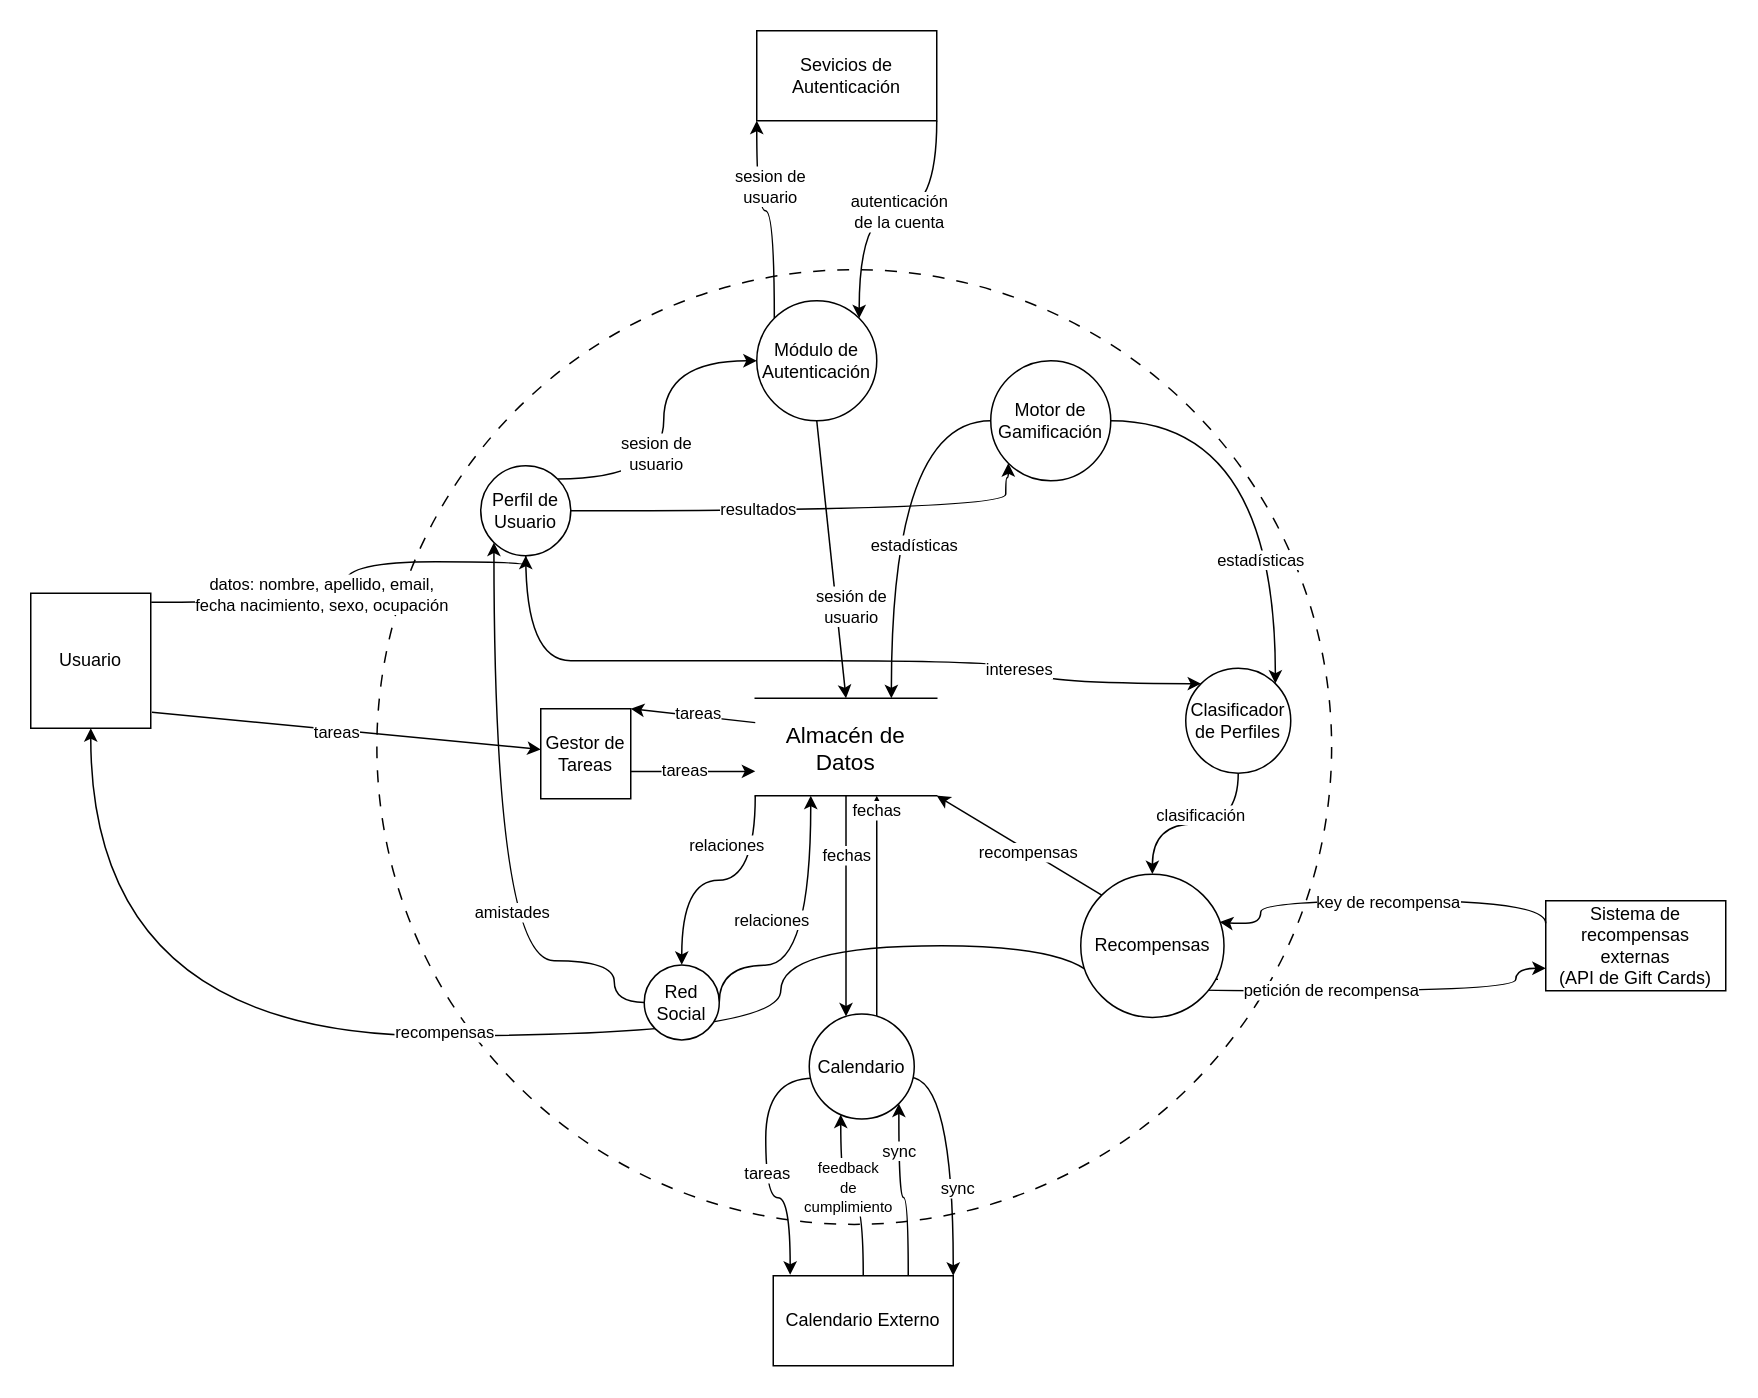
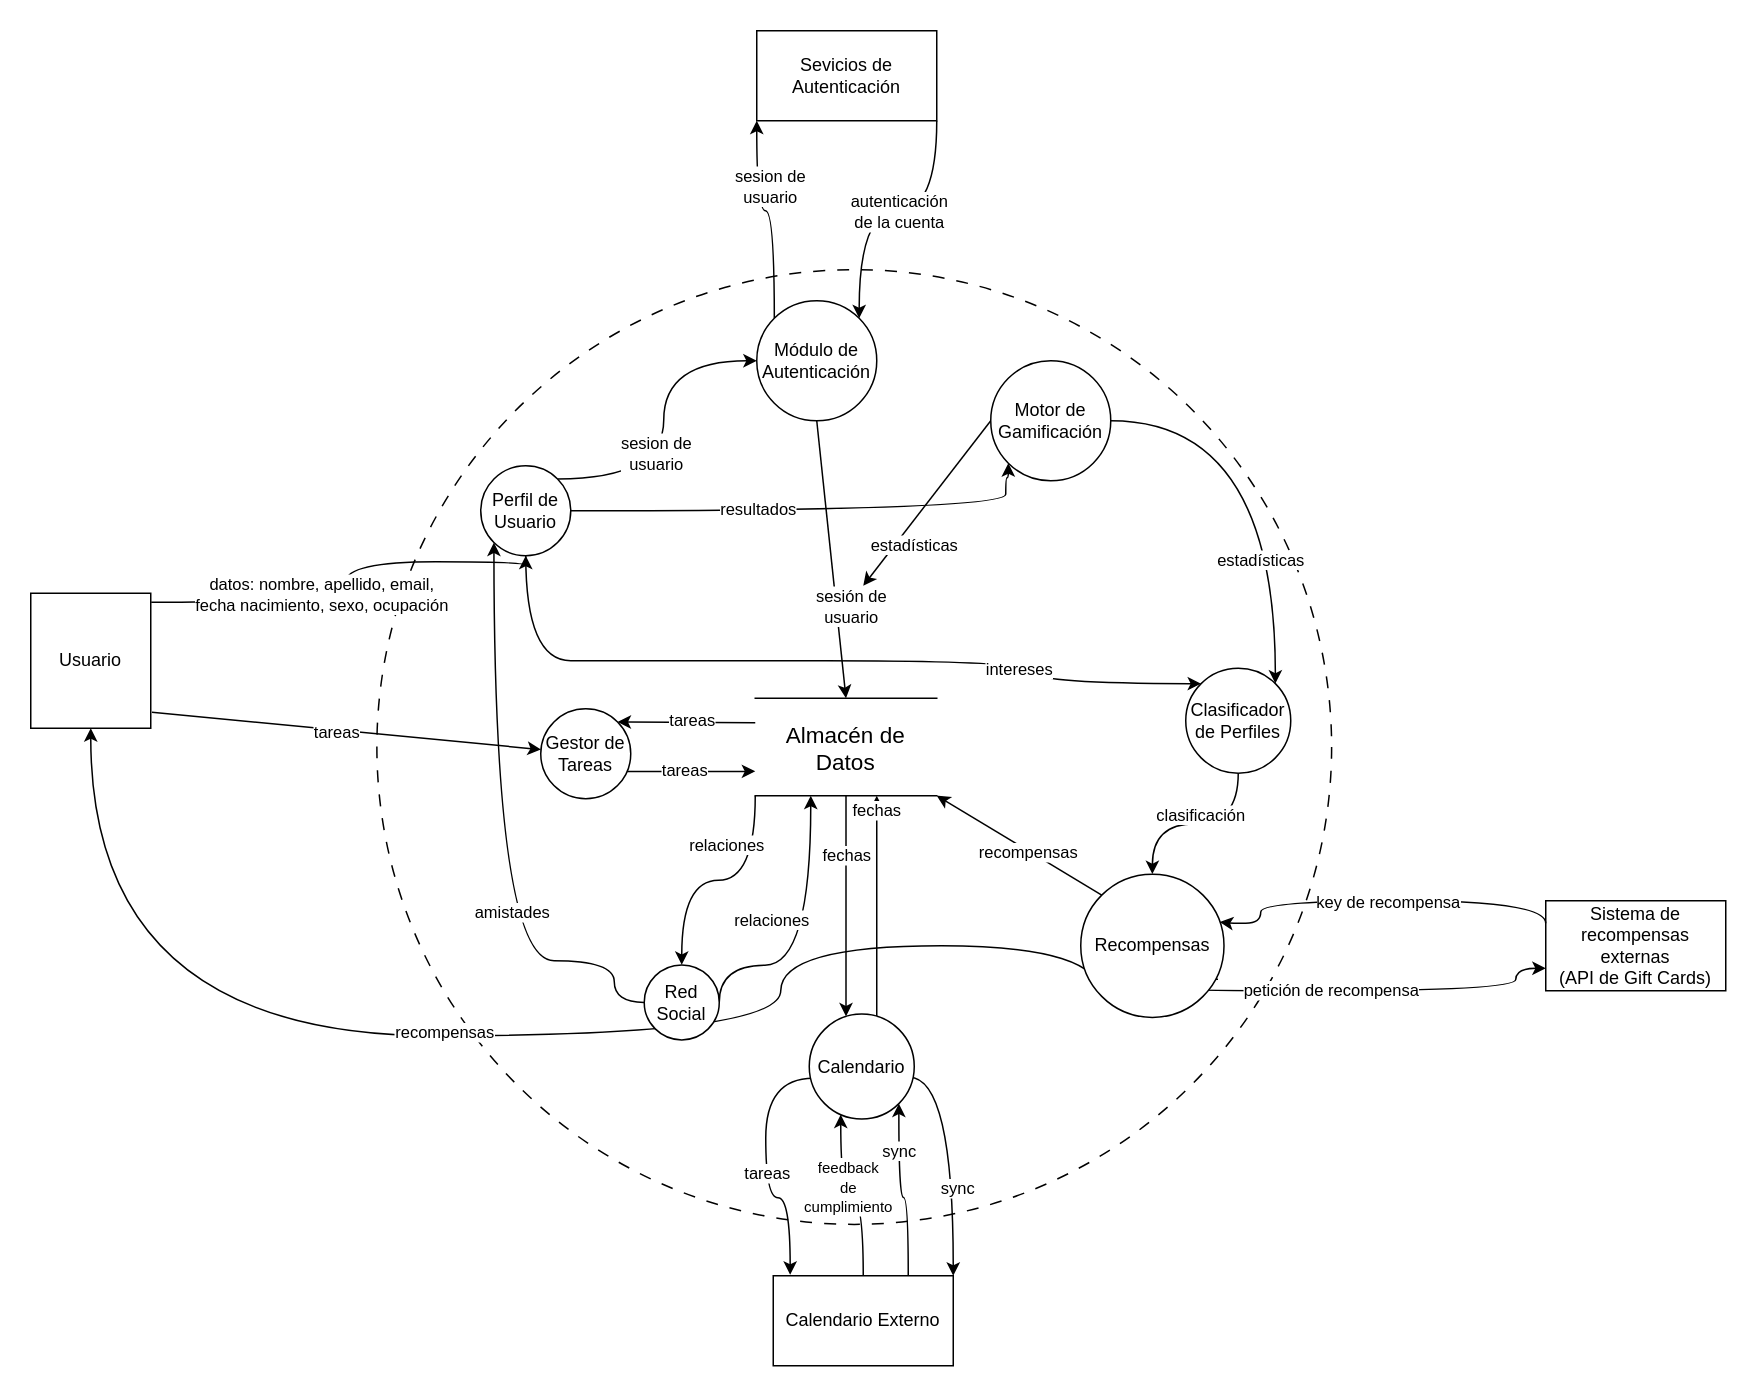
edge "Motor de Gamificación" -> "Almacén de Datos": now "Motor de Gamificación" -> "sesión de usuario"
node "Gestor de Tareas": shape rectangle -> ellipse
